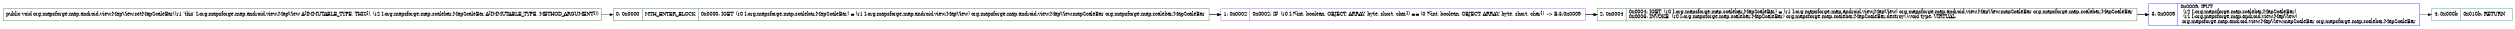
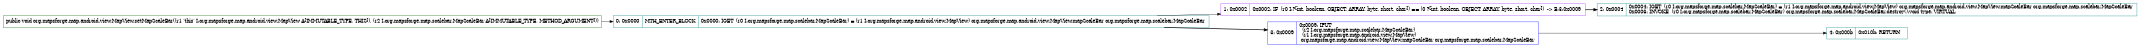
node "0: 0x0000": color darkgreen -> teal
edge "0: 0x0000" -> "1: 0x0002": style bold -> solid
node "2: 0x0004": color darkgreen -> teal
edge "2: 0x0004" -> "3: 0x0009": now "0: 0x0000" -> "3: 0x0009"
